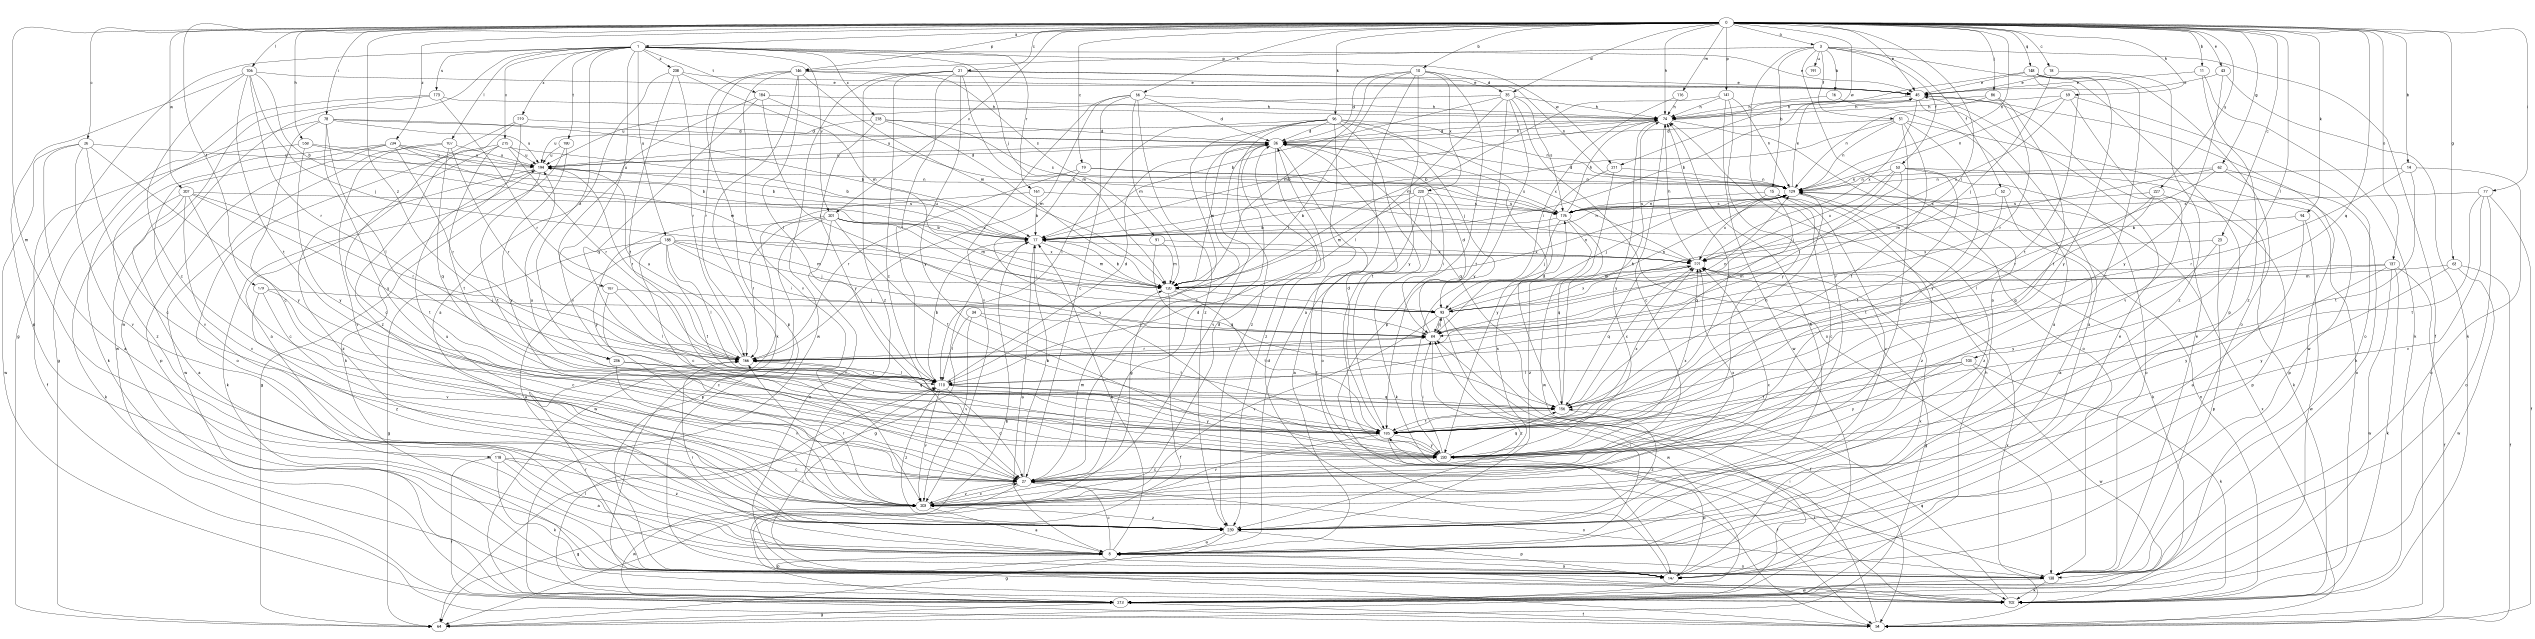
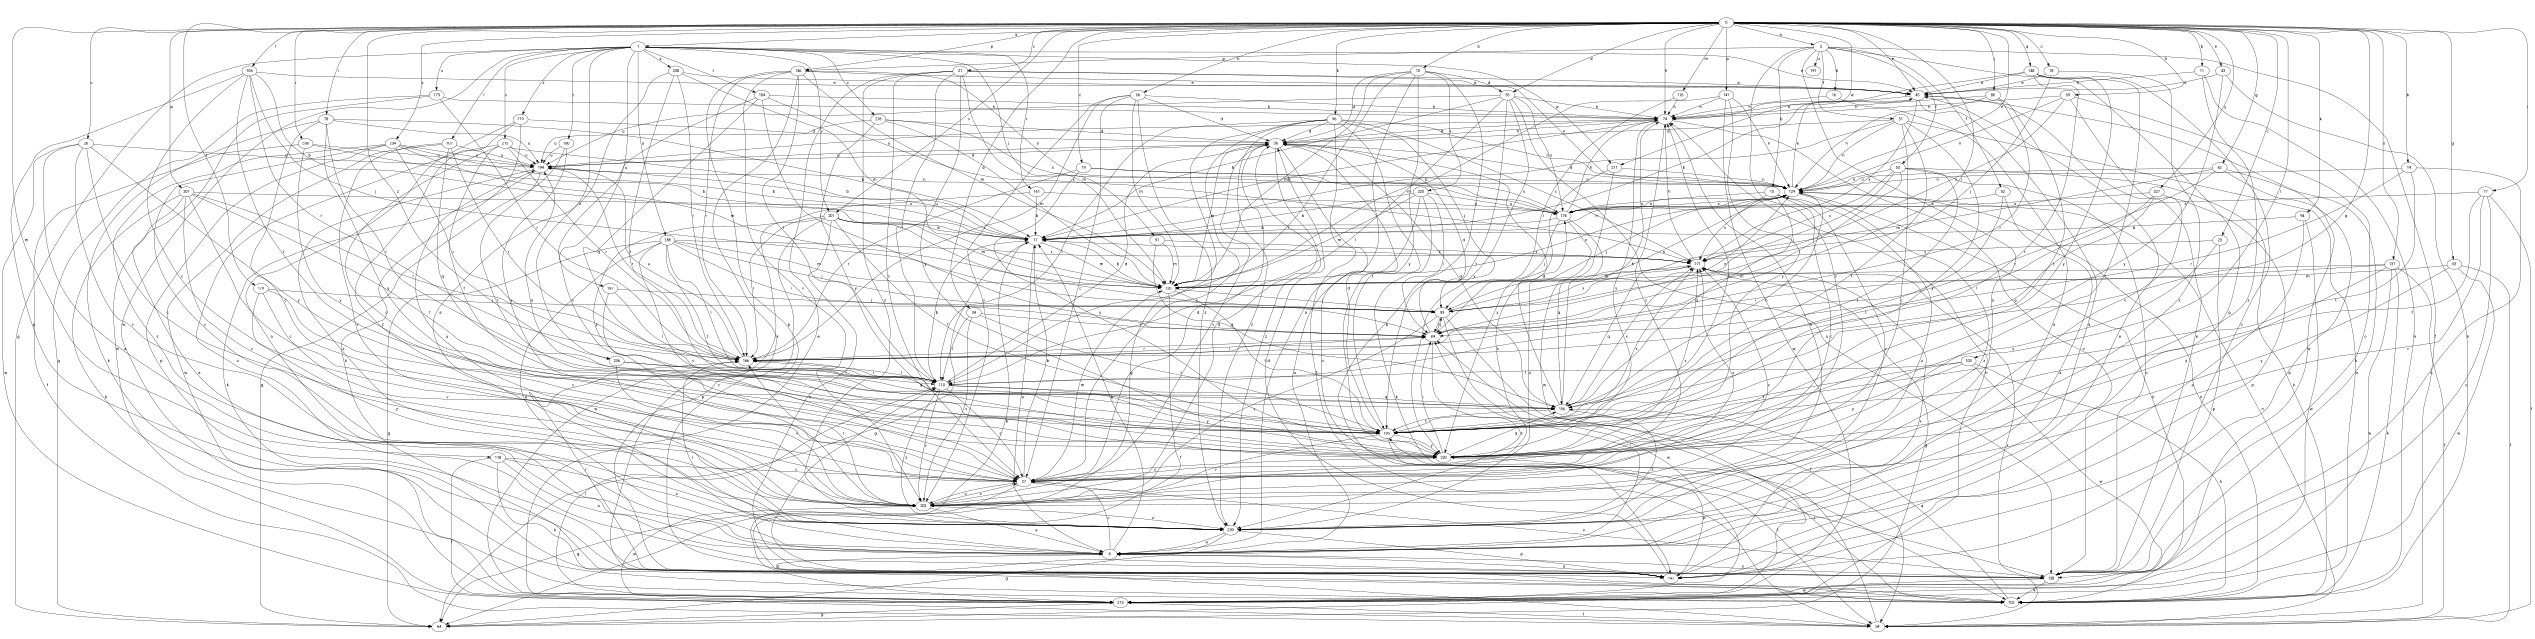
edge "0" -> "34": added, label "d"
edge "0" -> "558": label "h" -> "r"
edge "78" -> "36": removed, label "d"
edge "54" -> "129": label "x" -> "n"
